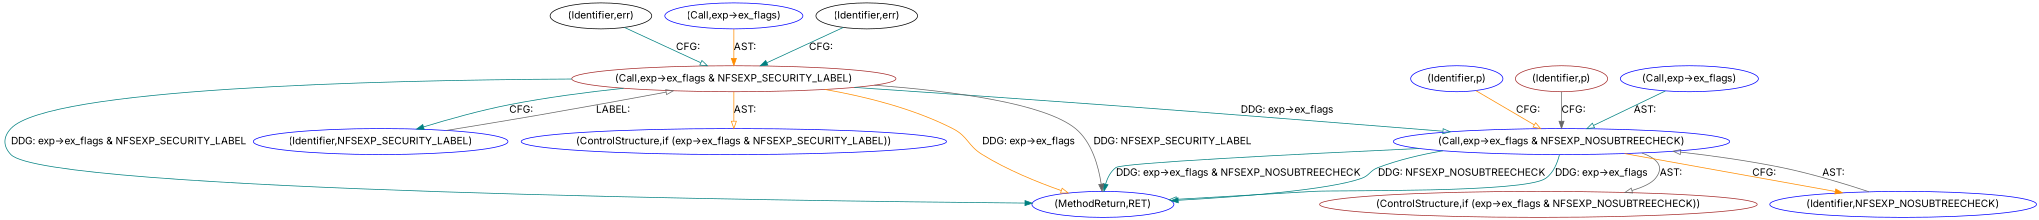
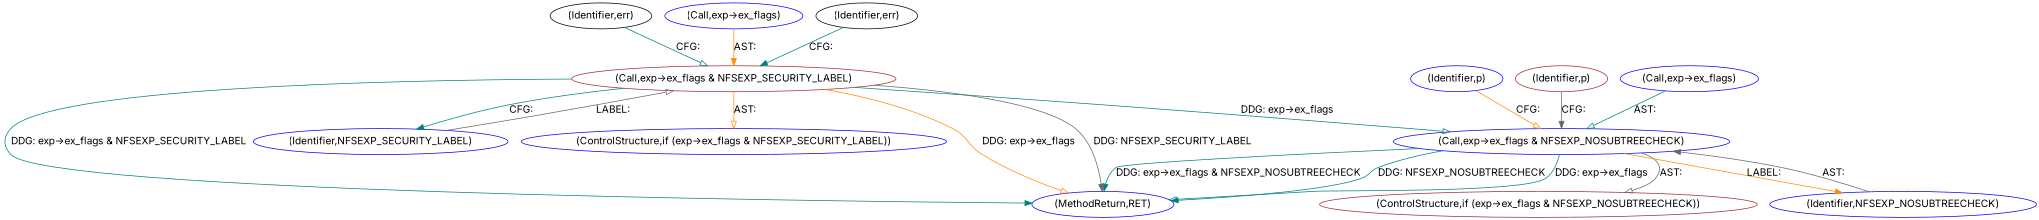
edge "(Identifier,NFSEXP_NOSUBTREECHECK)" -> "(Call,exp->ex_flags & NFSEXP_NOSUBTREECHECK)": arrowhead onormal -> normal
edge "(Call,exp->ex_flags & NFSEXP_NOSUBTREECHECK)" -> "(Identifier,NFSEXP_NOSUBTREECHECK)": label "CFG: " -> "LABEL: "
